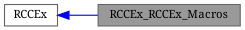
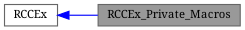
node "RCCEx_RCCEx_Macros": label "RCCEx_RCCEx_Macros" -> "RCCEx_Private_Macros"
